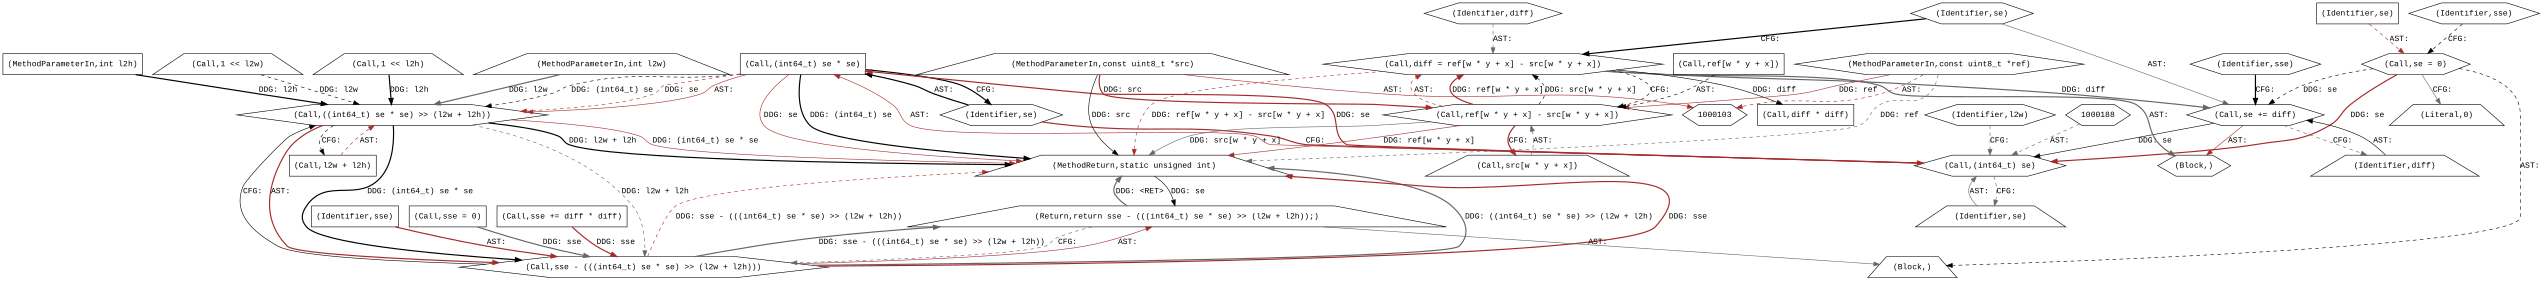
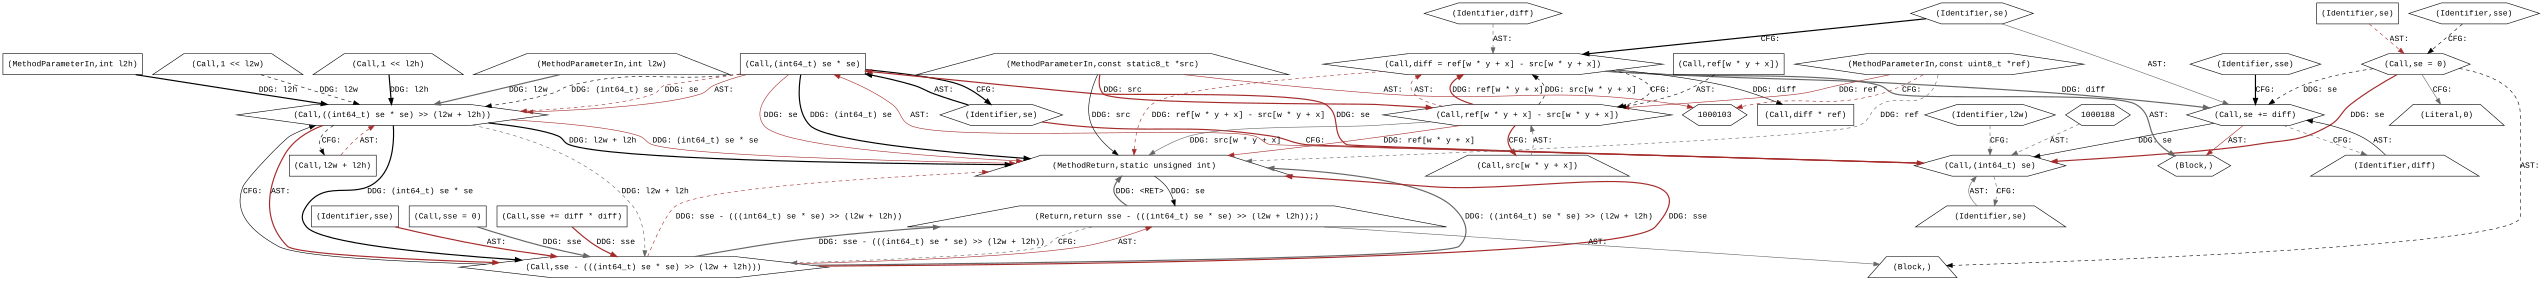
node "(MethodParameterIn,const uint8_t *src)": label "(MethodParameterIn,const uint8_t *src)" -> "(MethodParameterIn,const static8_t *src)"
edge "(MethodParameterIn,const uint8_t *ref)" -> "1000103": label "AST: " -> "CFG: "
node "(Call,diff * diff)": label "(Call,diff * diff)" -> "(Call,diff * ref)"
